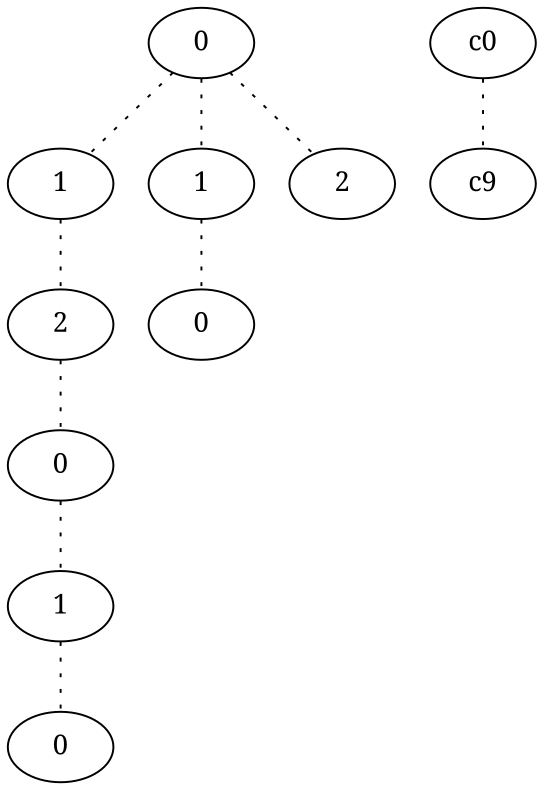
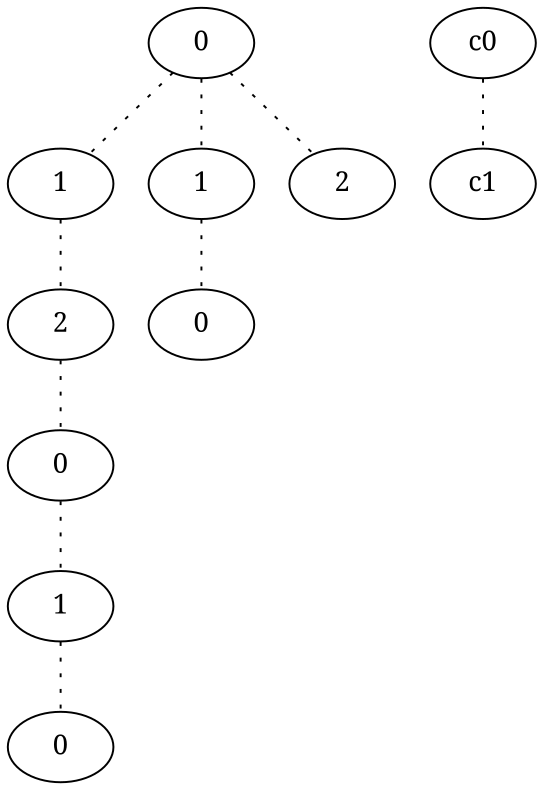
node "c9": label "c9" -> "c1"
